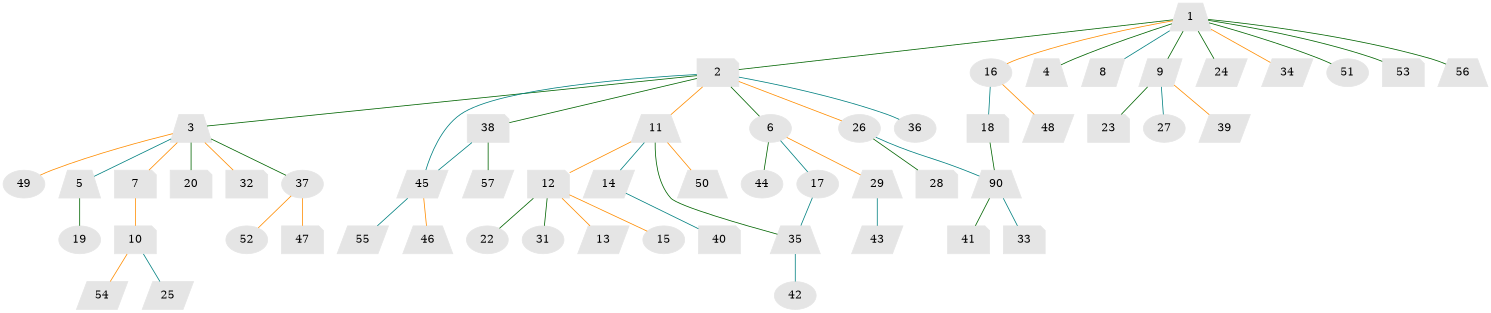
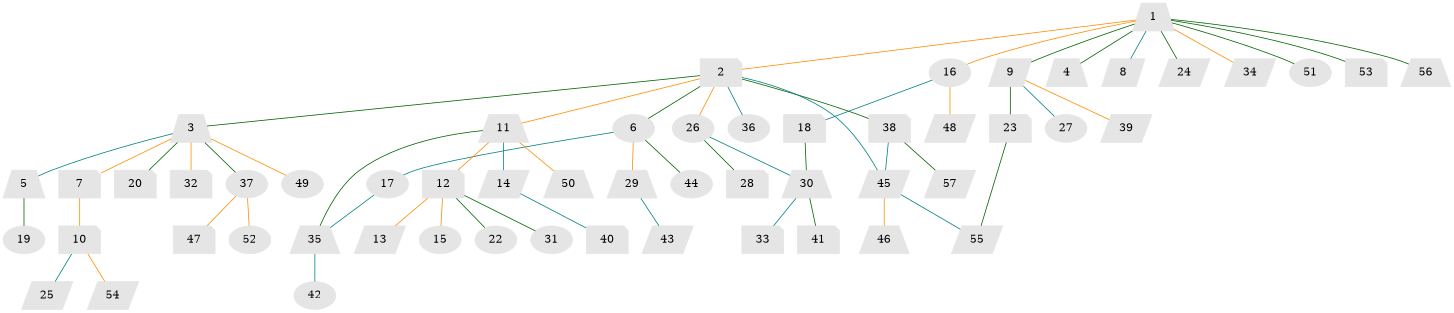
edge "1" -- "2": color darkgreen -> darkorange
edge "23" -- "55": added
node "90": label "90" -> "30"
